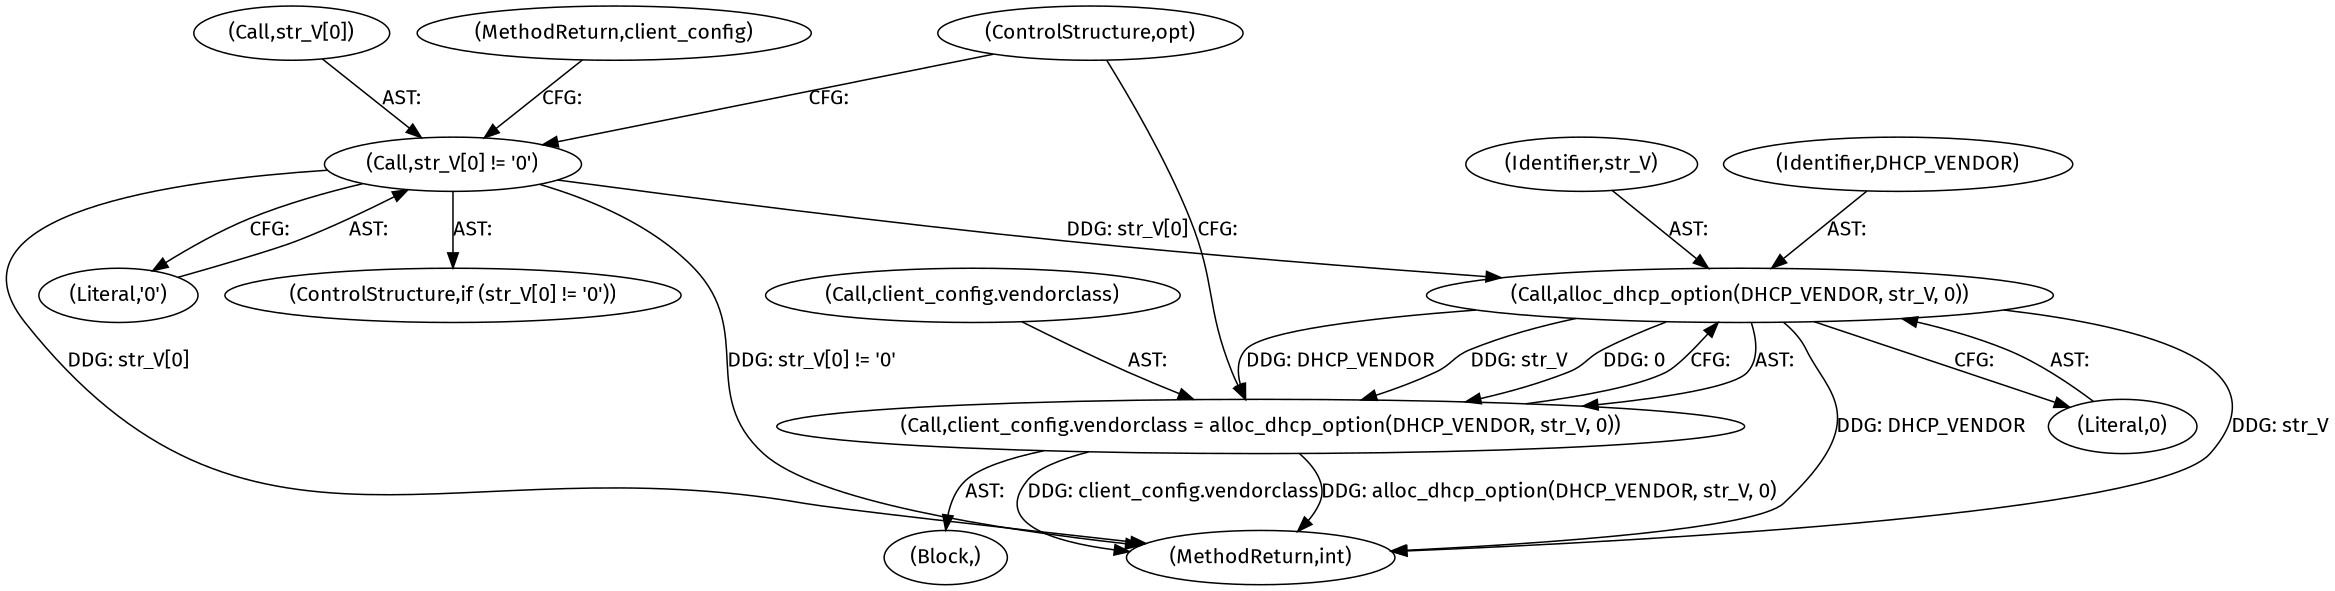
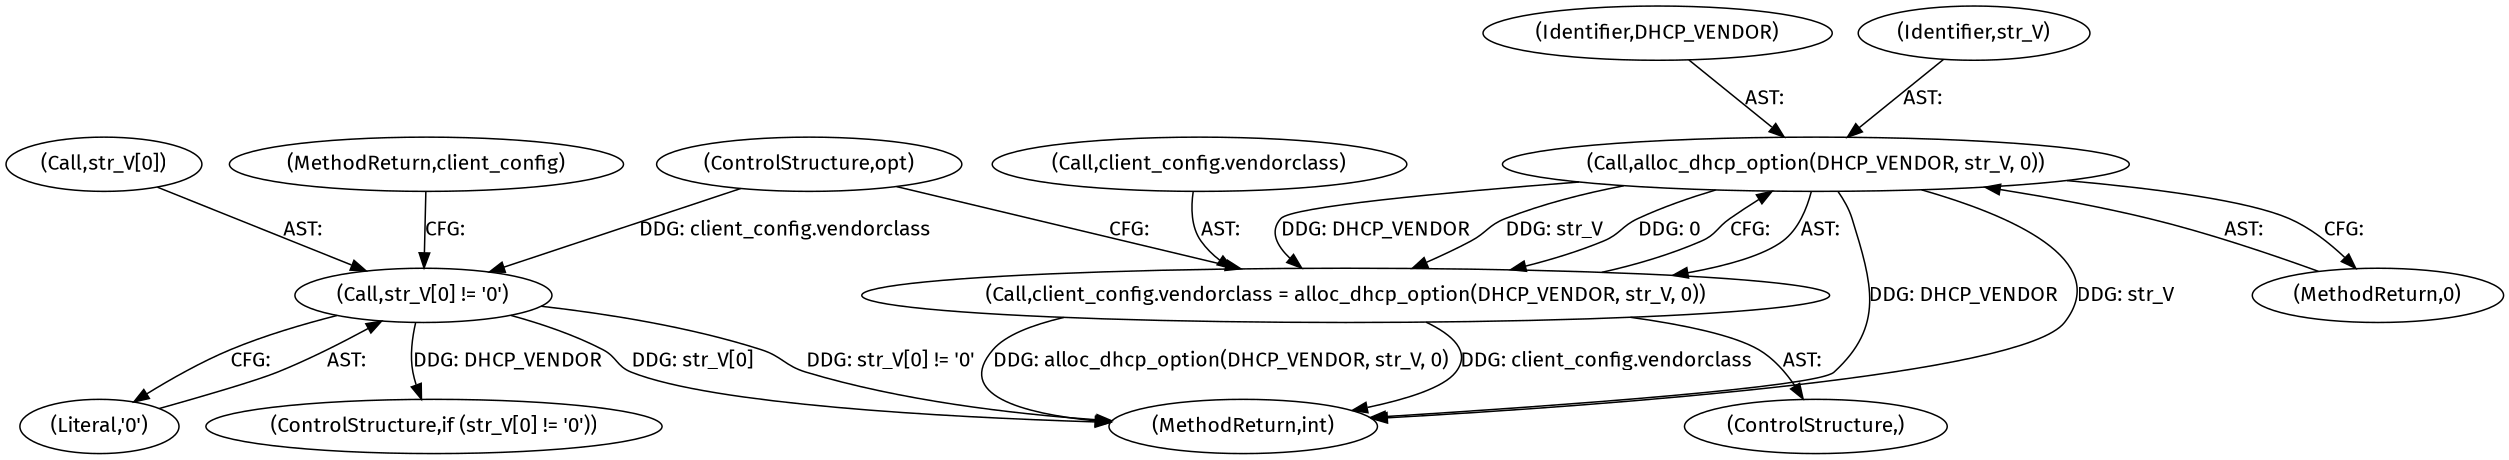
edge "(ControlStructure,opt)" -> "(Call,str_V[0] != '0')": label "CFG: " -> "DDG: client_config.vendorclass"
edge "(Call,str_V[0] != '0')" -> "(ControlStructure,if (str_V[0] != '0'))": label "AST: " -> "DDG: DHCP_VENDOR"
edge "(Call,str_V[0] != '0')" -> "(Call,alloc_dhcp_option(DHCP_VENDOR, str_V, 0))": removed, label "DDG: str_V[0]"
node "(Literal,0)": label "(Literal,0)" -> "(MethodReturn,0)"
node "(Block,)": label "(Block,)" -> "(ControlStructure,)"
